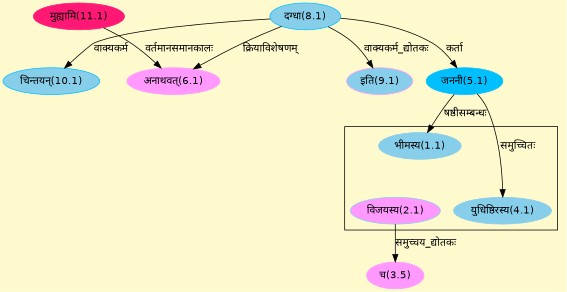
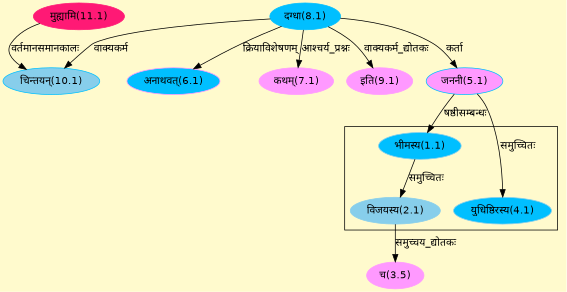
node "दग्धा(8.1)": fillcolor #87ceeb -> #00bfff
edge "मुह्यामि(11.1)" -> "अनाथवत्(6.1)": now "मुह्यामि(11.1)" -> "चिन्तयन्(10.1)"
node "अनाथवत्(6.1)": fillcolor #ff99ff -> #00bfff
node "कथम्(7.1)": added
node "इति(9.1)": fillcolor #87ceeb -> #ff99ff
node "जननी(5.1)": fillcolor #00bfff -> #ff99ff
node "भीमस्य(1.1)": fillcolor #87ceeb -> #00bfff
edge "भीमस्य(1.1)" -> "विजयस्य(2.1)": added, label "समुच्चितः"
node "विजयस्य(2.1)": fillcolor #ff99ff -> #87ceeb
node "युधिष्ठिरस्य(4.1)": fillcolor #87ceeb -> #00bfff
